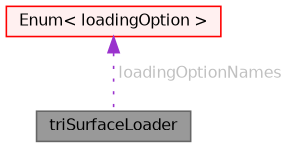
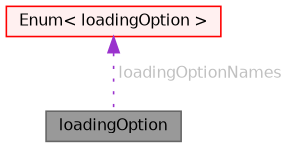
node "triSurfaceLoader": label "triSurfaceLoader" -> "loadingOption"
